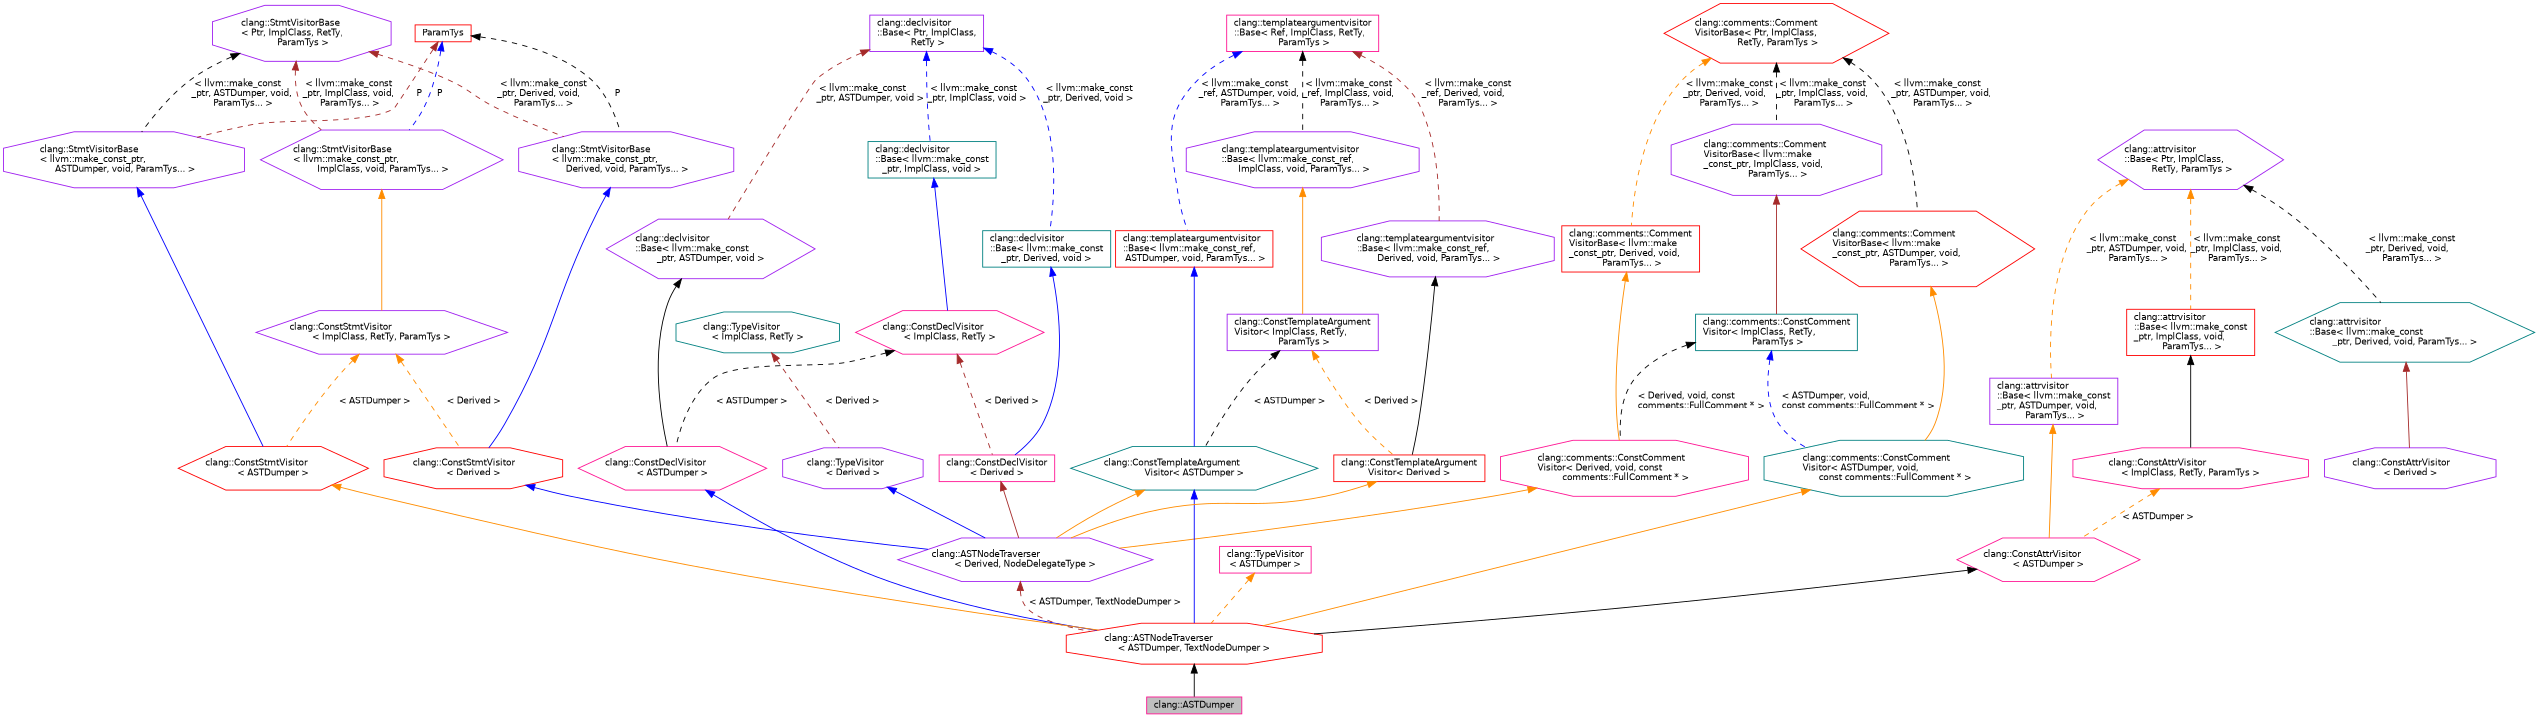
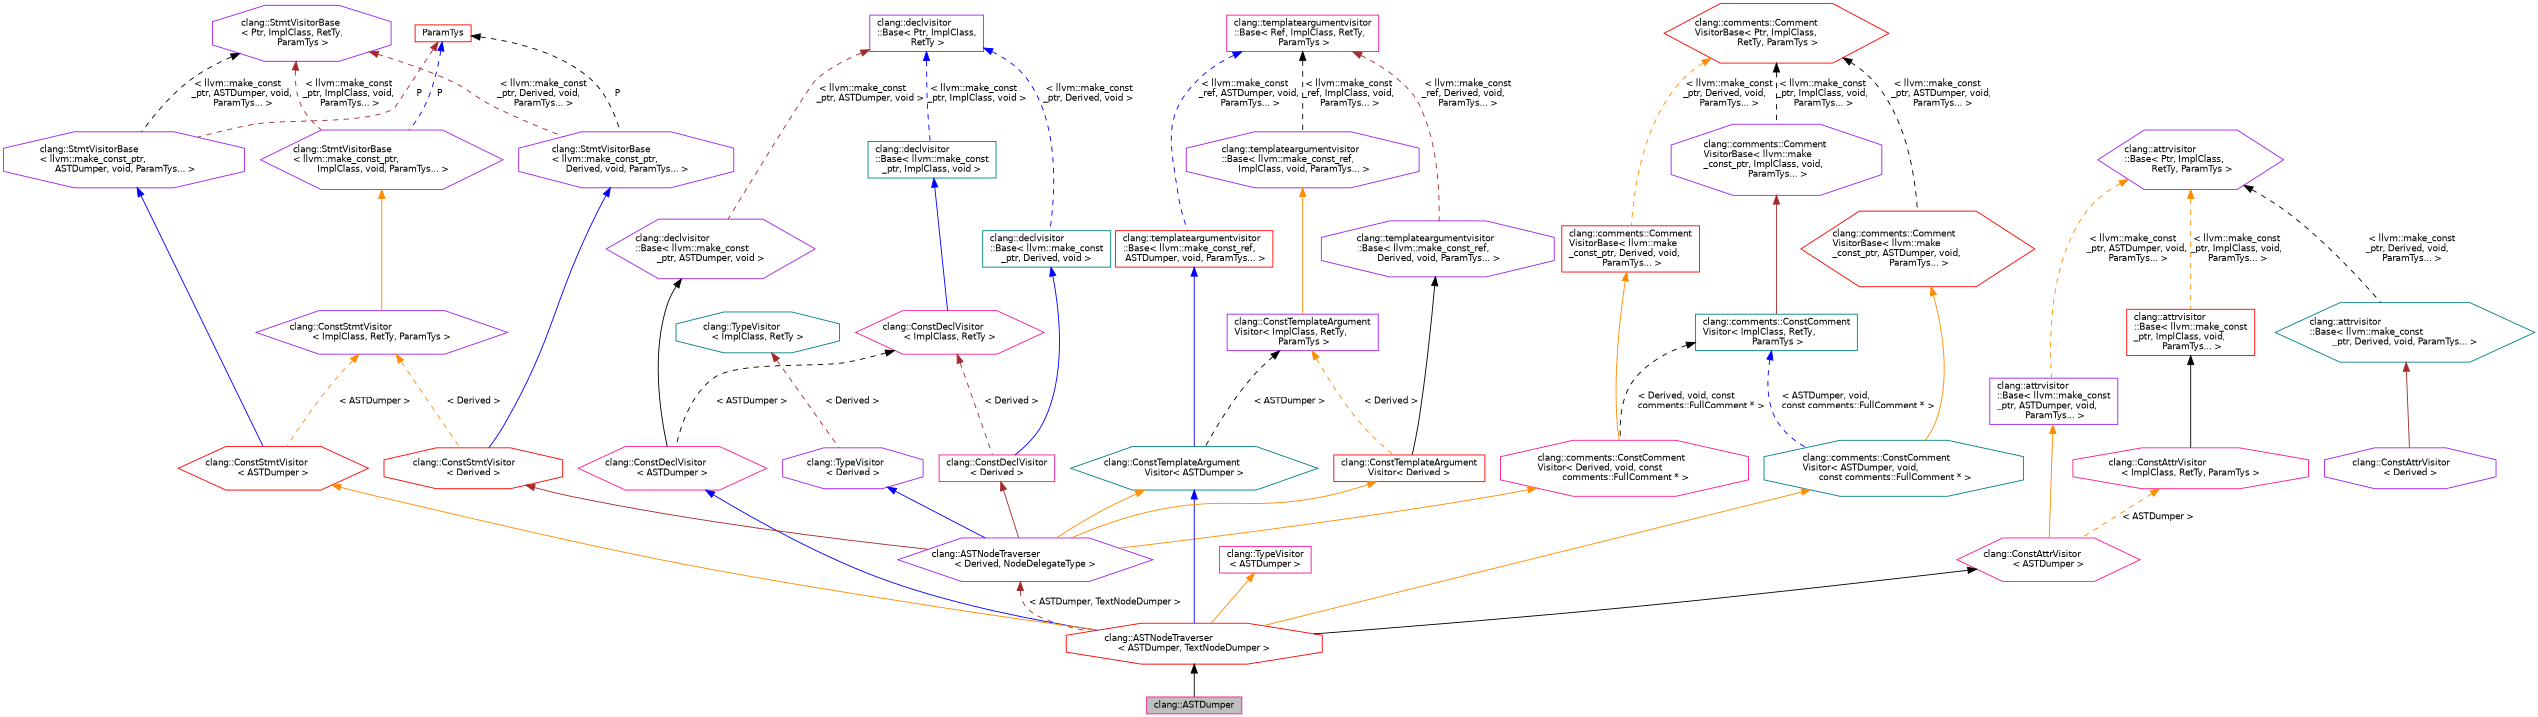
edge "clang::ASTNodeTraverser < Derived, NodeDelegateType >" -> "clang::ConstStmtVisitor < Derived >": color blue -> brown
edge "clang::ASTNodeTraverser < ASTDumper, TextNodeDumper >" -> "clang::TypeVisitor < ASTDumper >": style dashed -> solid
